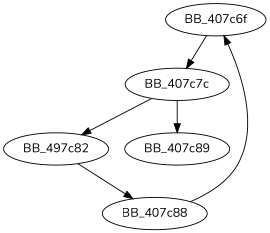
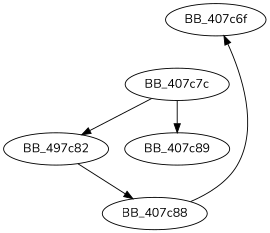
edge "BB_407c6f" -> "BB_407c7c": removed
